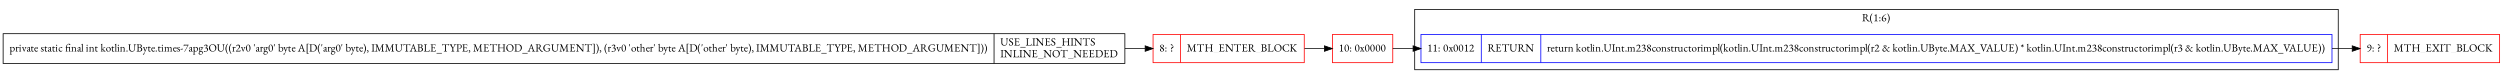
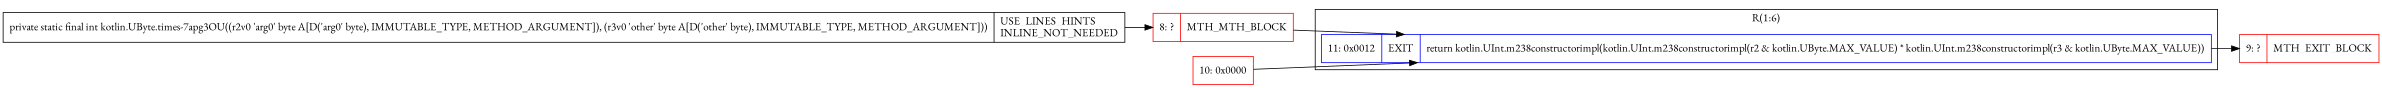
node "8: ?": text "MTH_ENTER_BLOCK" -> "MTH_MTH_BLOCK"
node "11: 0x0012": text "RETURN" -> "EXIT"
edge "8: ?" -> "10: 0x0000": now "8: ?" -> "11: 0x0012"
